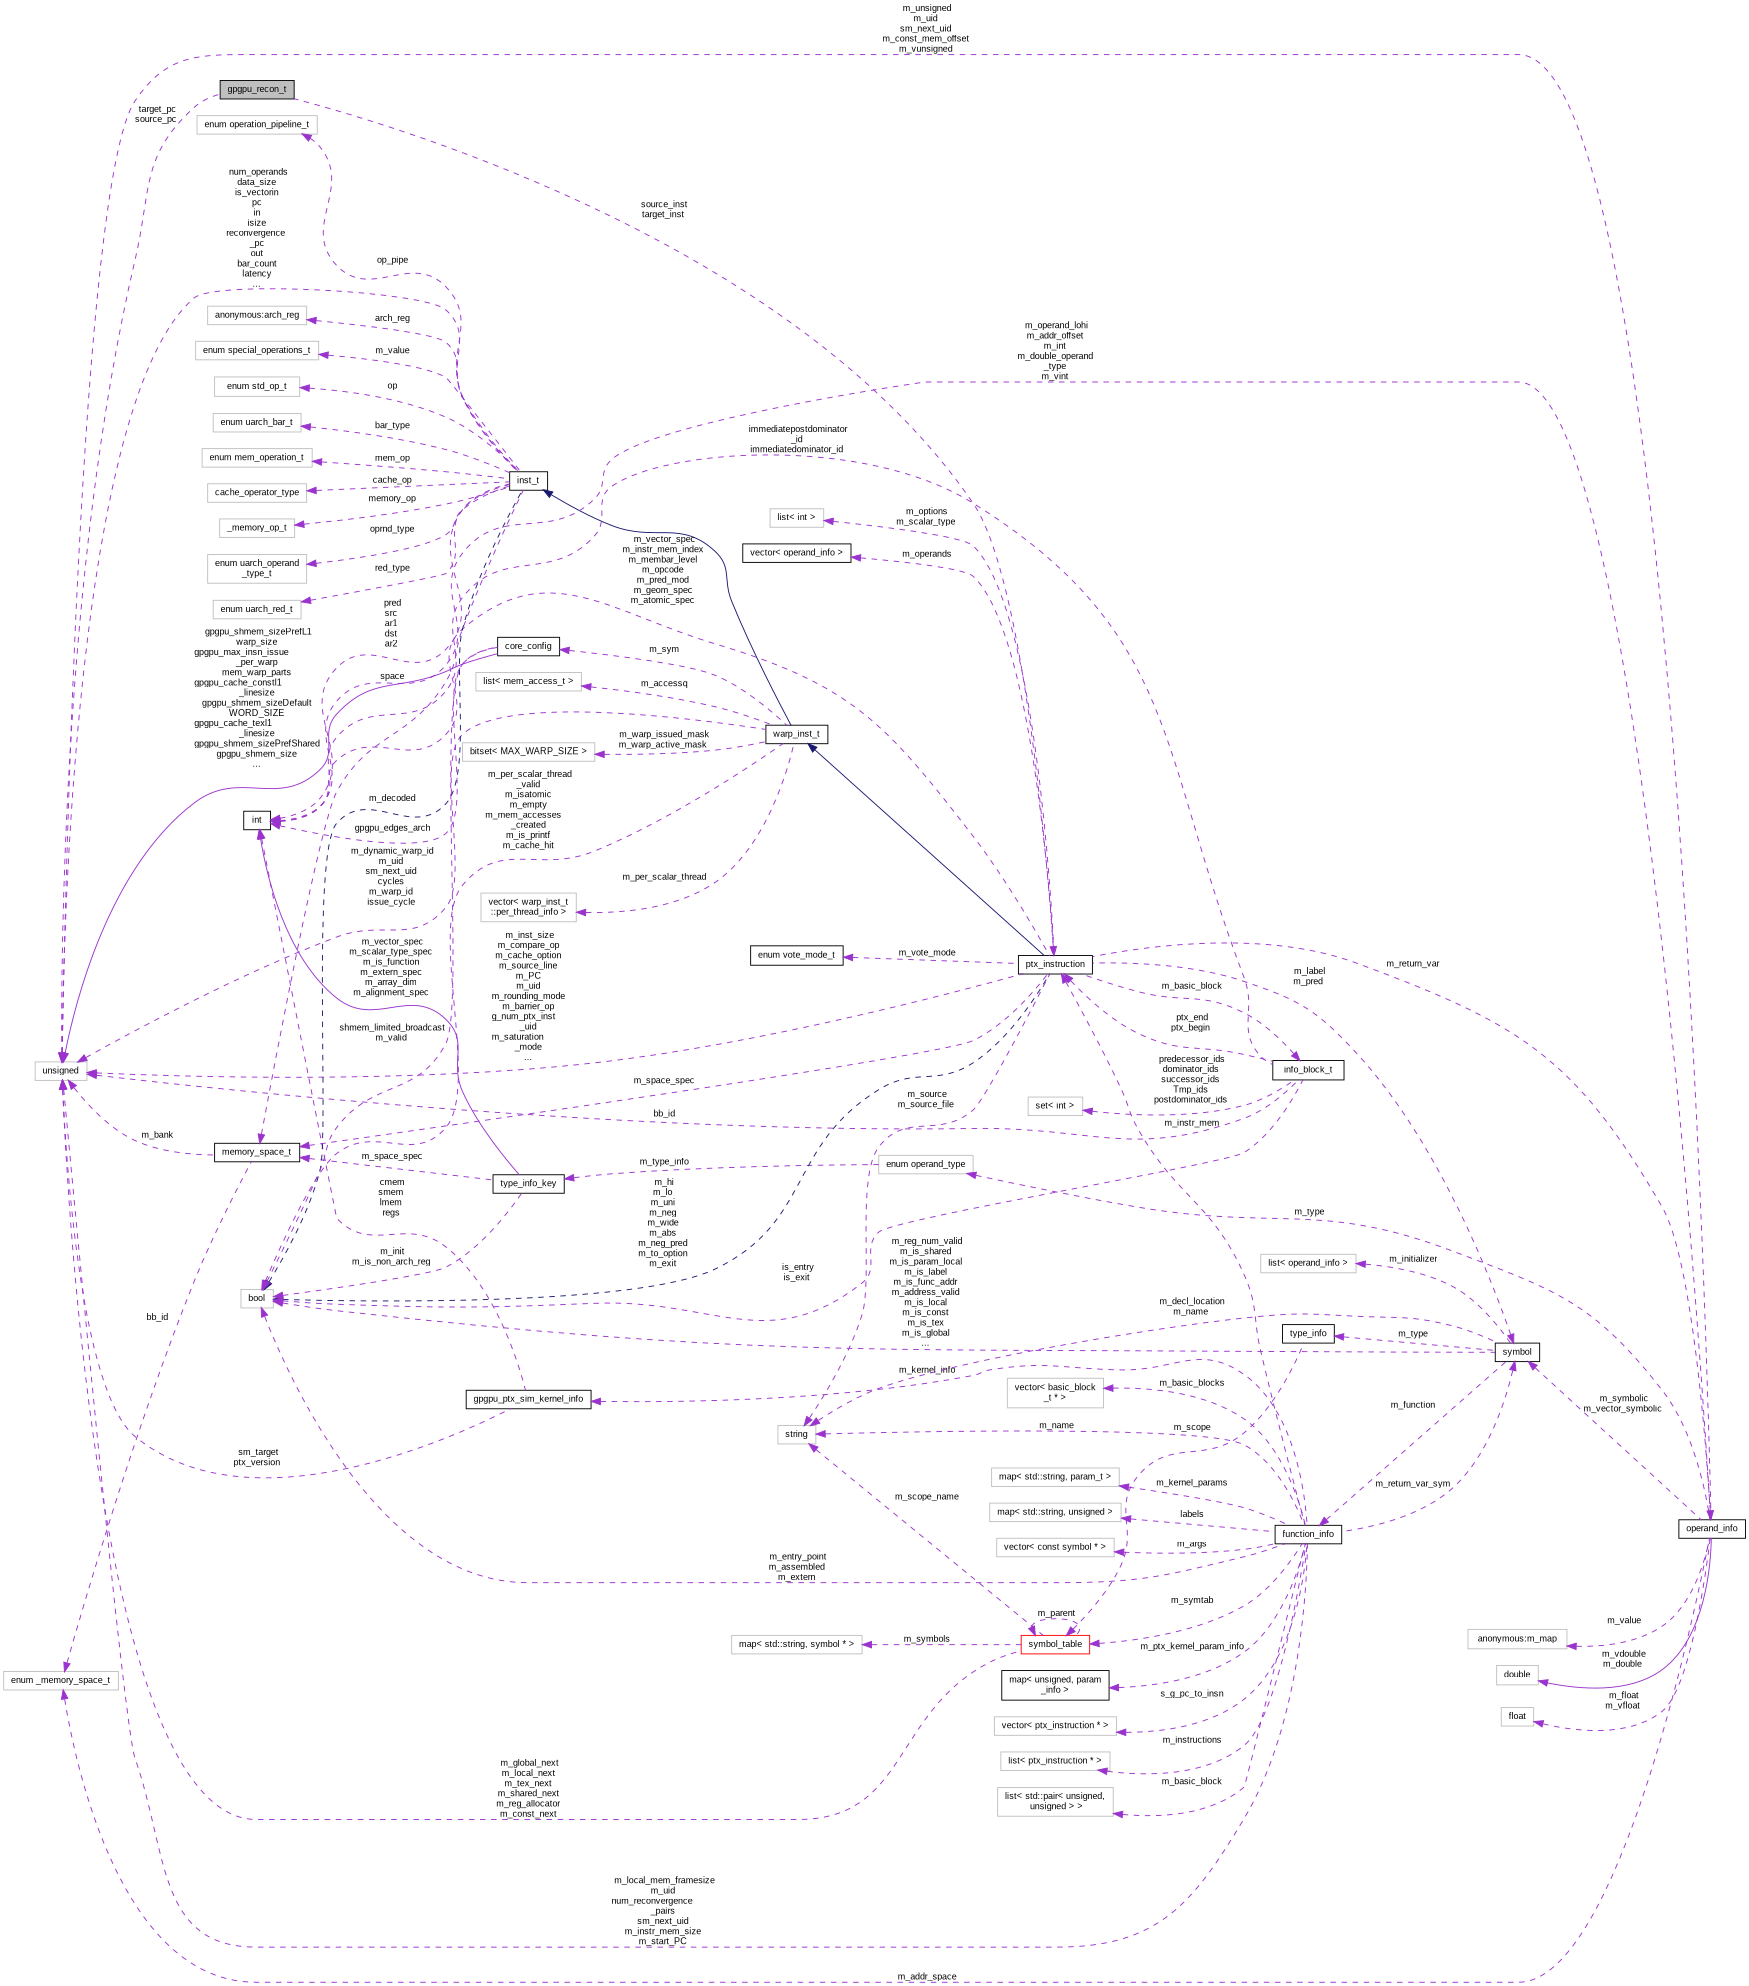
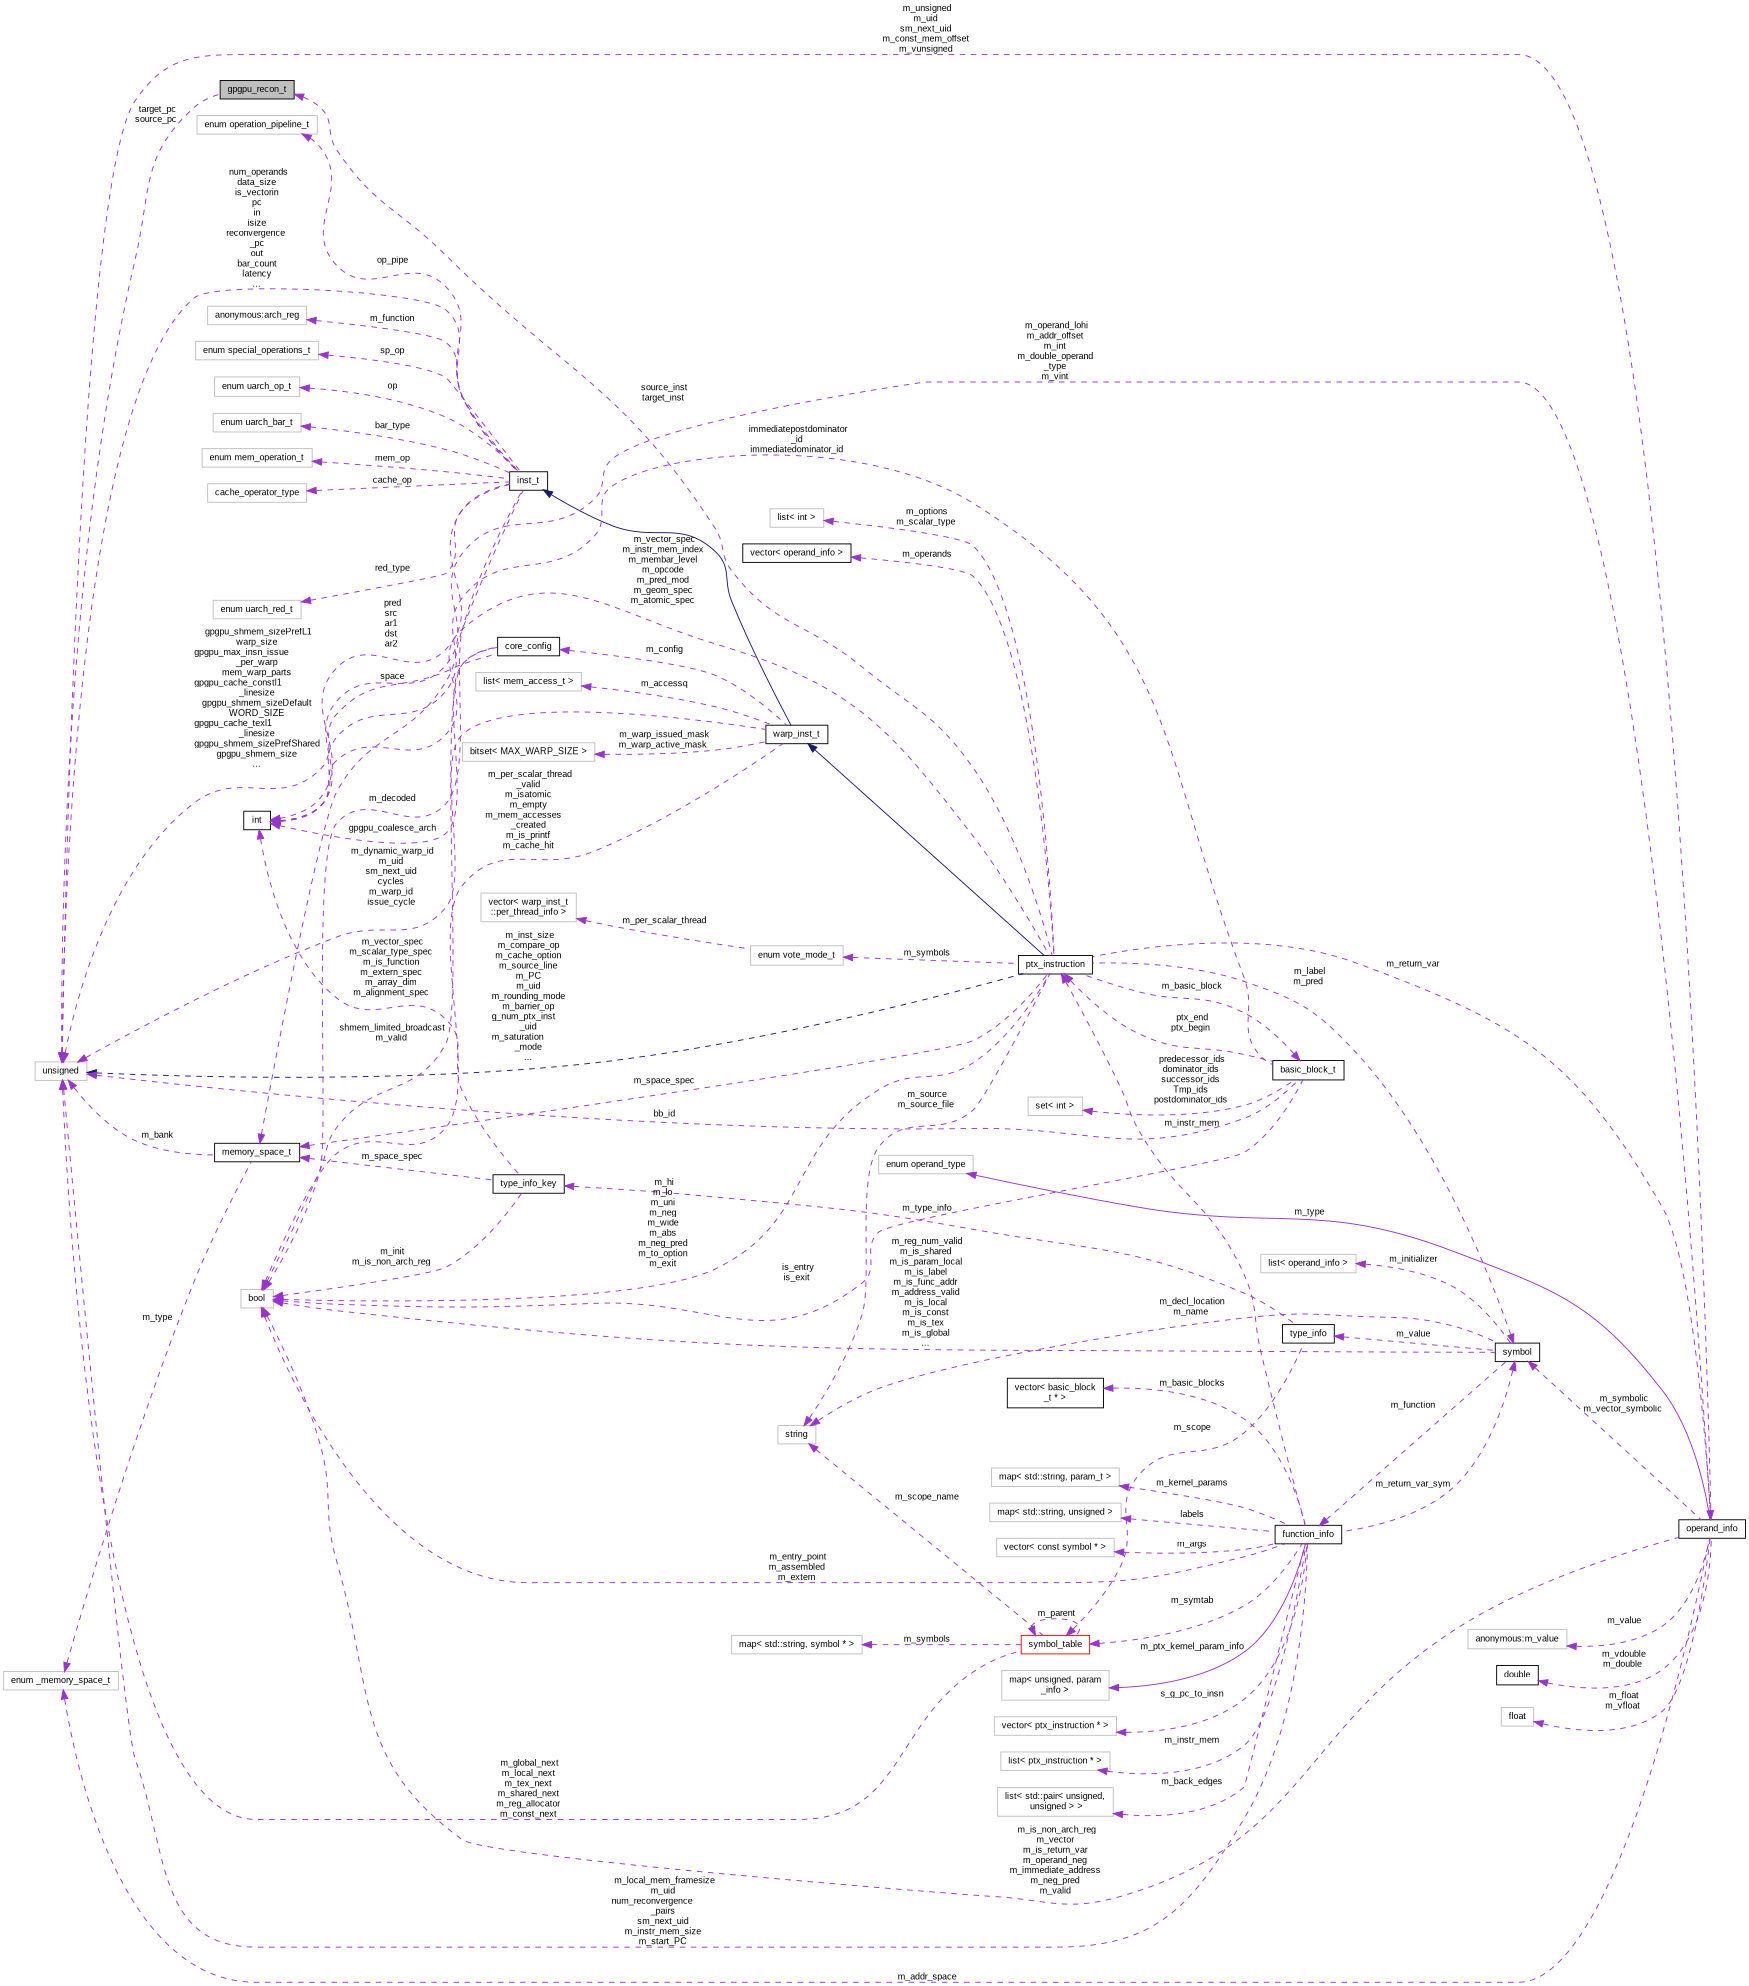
edge "inst_t" -> "anonymous:arch_reg": label " arch_reg" -> " m_function"
edge "inst_t" -> "enum special_operations_t": label " m_value" -> " sp_op"
edge "gpgpu_recon_t" -> "ptx_instruction": reversed
node "enum std_op_t": label "enum std_op_t" -> "enum uarch_op_t"
node "_memory_op_t": removed
node "enum uarch_operand _type_t": removed
edge "warp_inst_t" -> "core_config": label " m_sym" -> " m_config"
edge "core_config" -> "unsigned": style solid -> dashed
edge "core_config" -> "int": label " gpgpu_edges_arch" -> " gpgpu_coalesce_arch"
edge "inst_t" -> "bool": color midnightblue -> darkorchid3
edge "warp_inst_t" -> "vector< warp_inst_t ::per_thread_info >": now "enum vote_mode_t" -> "vector< warp_inst_t ::per_thread_info >"
edge "ptx_instruction" -> "enum vote_mode_t": label " m_vote_mode" -> " m_symbols"
node "enum vote_mode_t": color black -> grey75
edge "type_info_key" -> "int": style solid -> dashed
edge "ptx_instruction" -> "unsigned": color darkorchid3 -> midnightblue
node "info_block_t": label "info_block_t" -> "basic_block_t"
edge "enum operand_type" -> "type_info_key": now "type_info" -> "type_info_key"
edge "operand_info" -> "enum operand_type": style dashed -> solid
edge "ptx_instruction" -> "bool": color midnightblue -> darkorchid3
edge "memory_space_t" -> "enum _memory_space_t": label " bb_id" -> " m_type"
edge "symbol" -> "type_info": label " m_type" -> " m_value"
node "vector< basic_block _t * >": color grey75 -> black
node "gpgpu_ptx_sim_kernel_info": removed
edge "function_info" -> "string": removed, label "m_name"
node "anonymous:m_map": label "anonymous:m_map" -> "anonymous:m_value"
edge "function_info" -> "map< unsigned, param _info >": style dashed -> solid
edge "operand_info" -> "double": style solid -> dashed
node "double": color grey75 -> black
node "map< unsigned, param _info >": color black -> grey75
edge "function_info" -> "list< ptx_instruction * >": label " m_instructions" -> " m_instr_mem"
edge "function_info" -> "list< std::pair< unsigned, unsigned > >": label " m_basic_block" -> " m_back_edges"
edge "operand_info" -> "bool": added, label "m_is_non_arch_reg m_vector m_is_return_var m_operand_neg m_immediate_address m_neg_pred m_valid"
